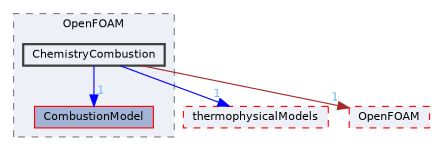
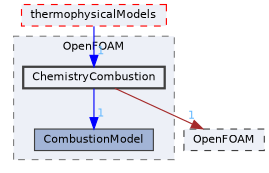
edge "ChemistryCombustion" -> "thermophysicalModels": reversed
node "CombustionModel": color red -> grey25
node "OpenFOAM": color red -> grey25
